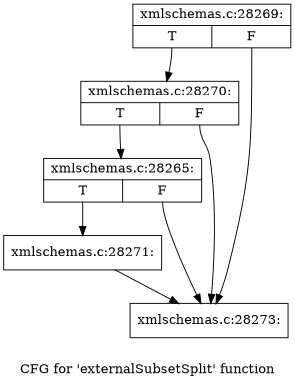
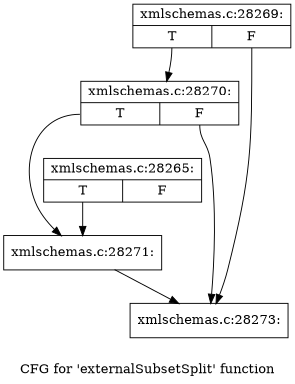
edge "xmlschemas.c:28270:" -> "xmlschemas.c:28265:": now "xmlschemas.c:28270:" -> "xmlschemas.c:28271:"
edge "xmlschemas.c:28265:" -> "xmlschemas.c:28273:": removed
